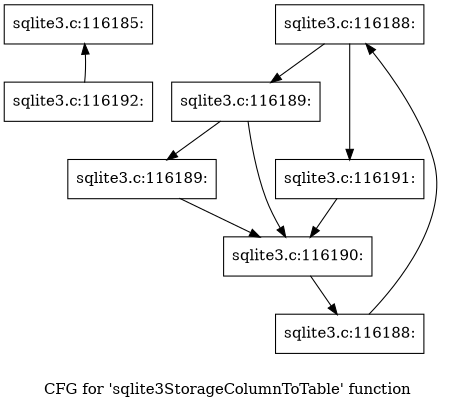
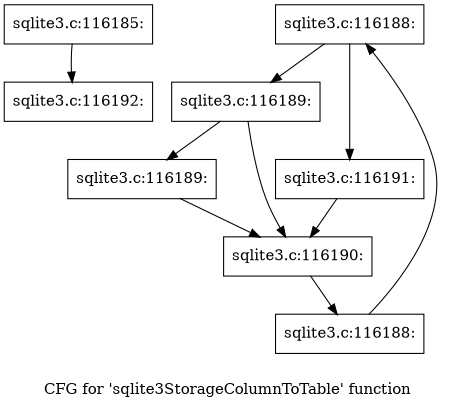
edge "sqlite3.c:116192:" -> "sqlite3.c:116185:": reversed
